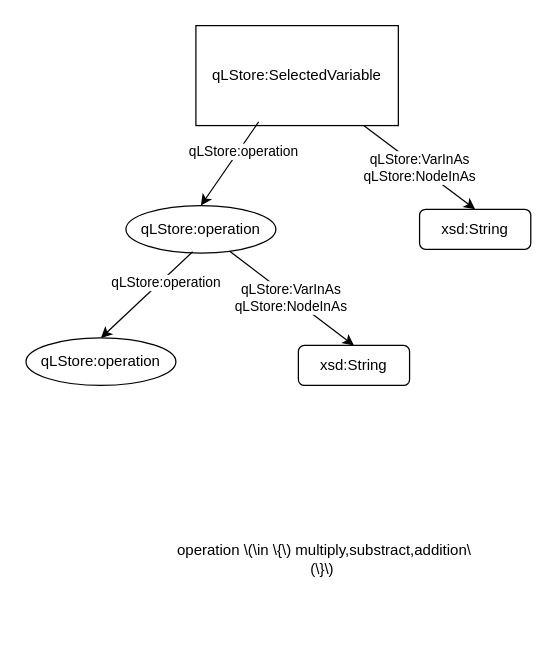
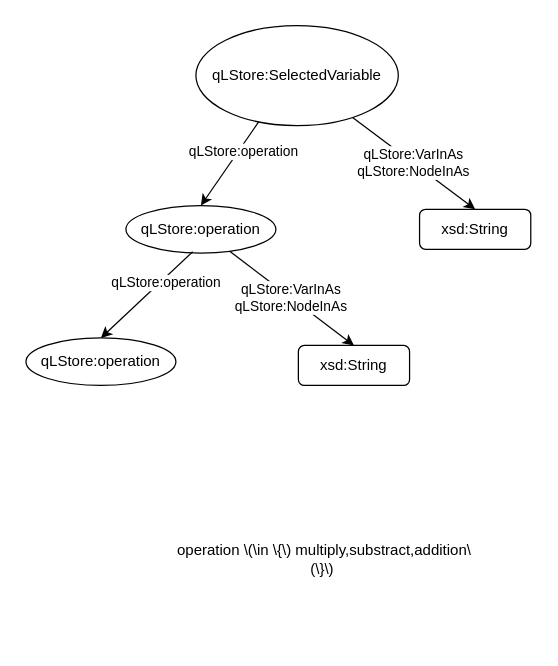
node "qLStore:SelectedVariable": shape rectangle -> ellipse
